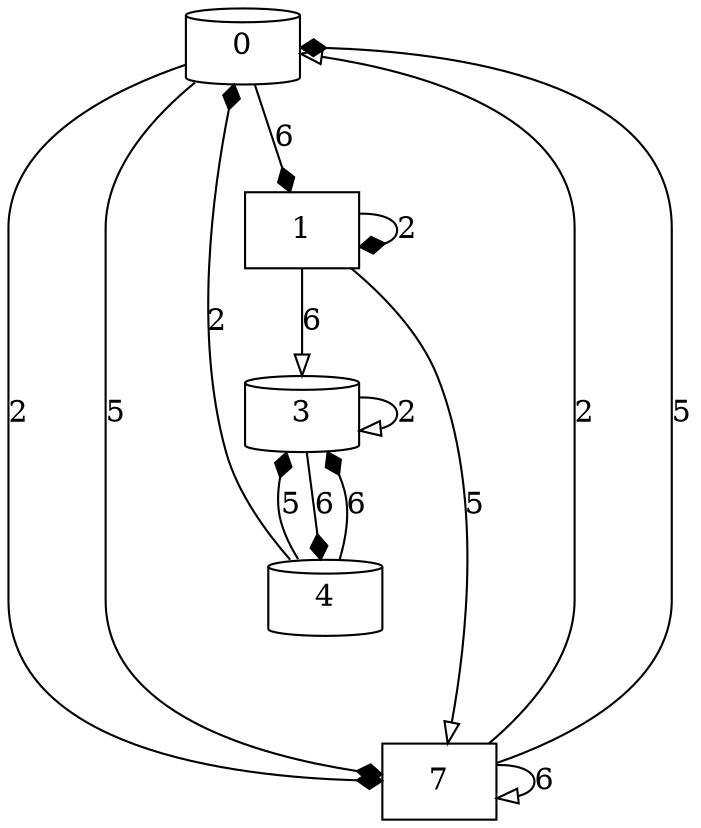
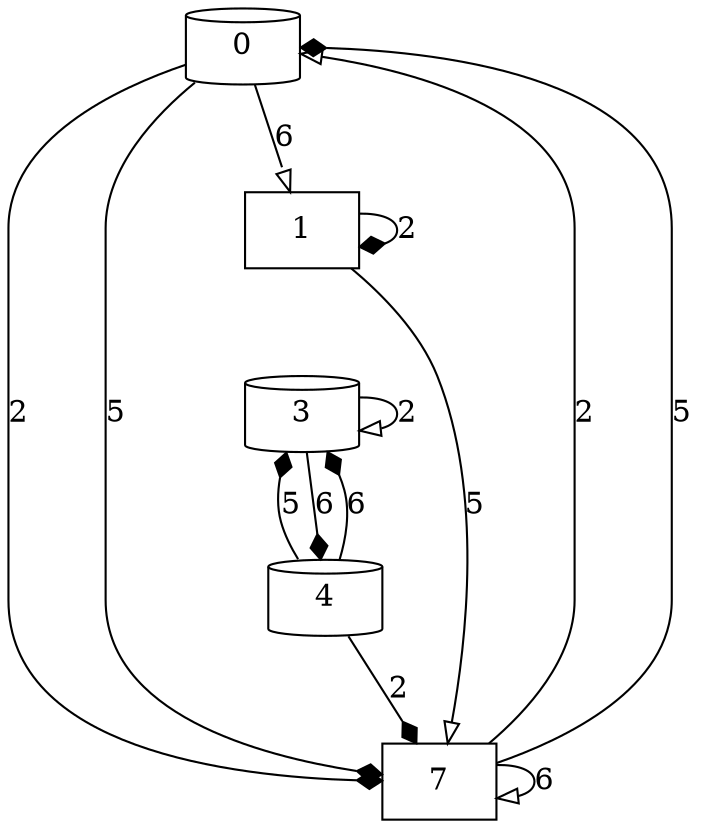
edge "0" -> "1": arrowhead diamond -> onormal
edge "1" -> "3": removed, label "6"
edge "4" -> "0": now "4" -> "7"
